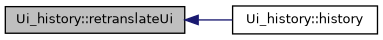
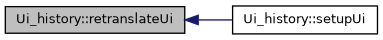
node "Ui_history::history": label "Ui_history::history" -> "Ui_history::setupUi"
